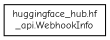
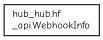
node "huggingface_hub.hf _api.WebhookInfo": label "huggingface_hub.hf _api.WebhookInfo" -> "hub_hub.hf _api.WebhookInfo"
